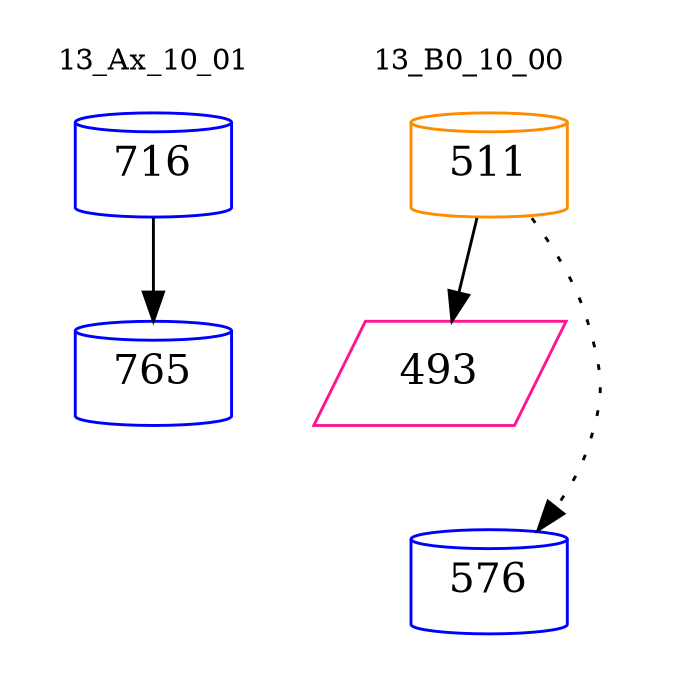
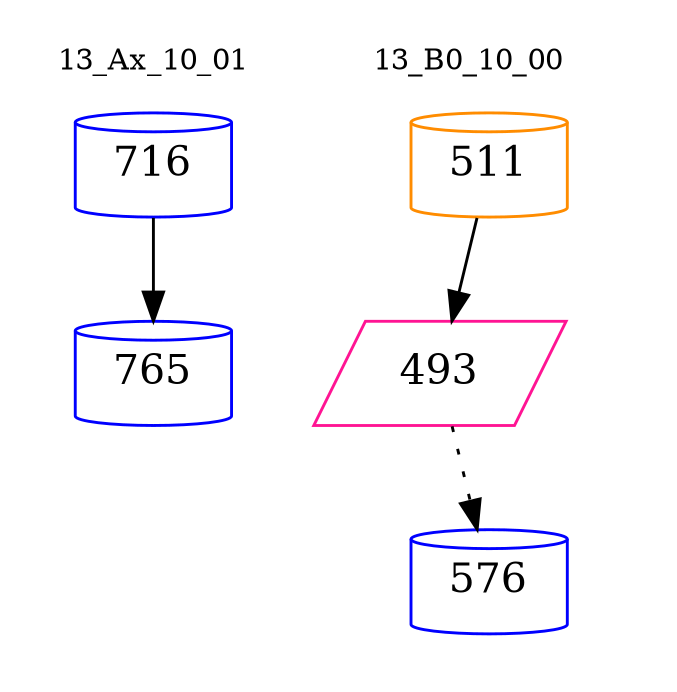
edge "511" -> "576": now "493" -> "576"
